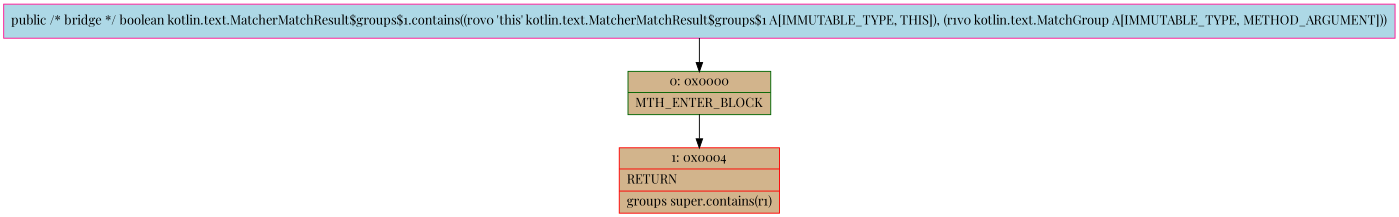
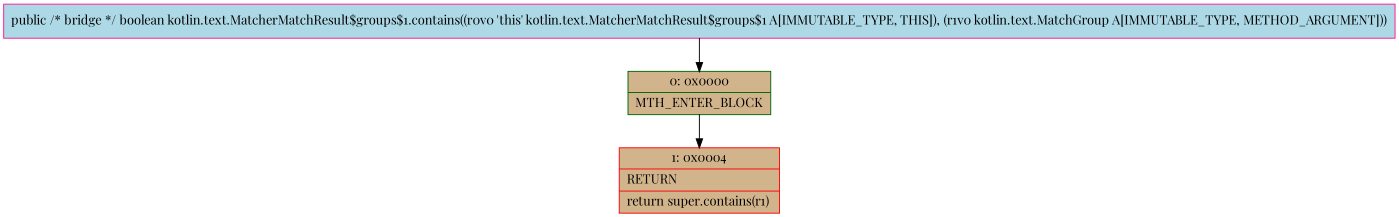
node "1: 0x0004": text "groups super.contains(r1)" -> "return super.contains(r1)"
